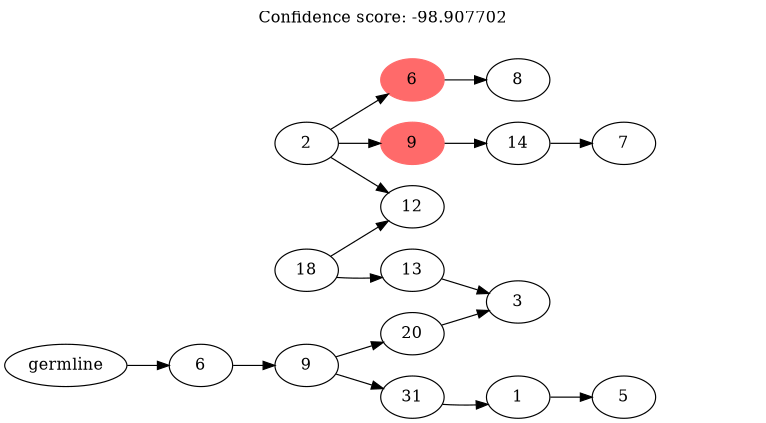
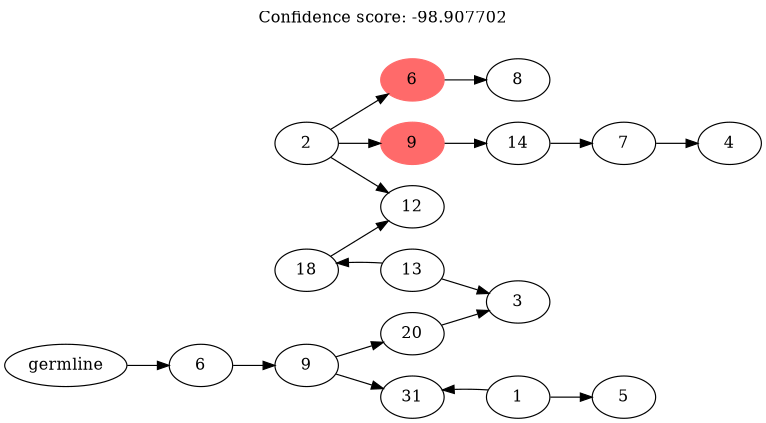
node "4": added
edge "18" -> "13": reversed
edge "31" -> "1": reversed
